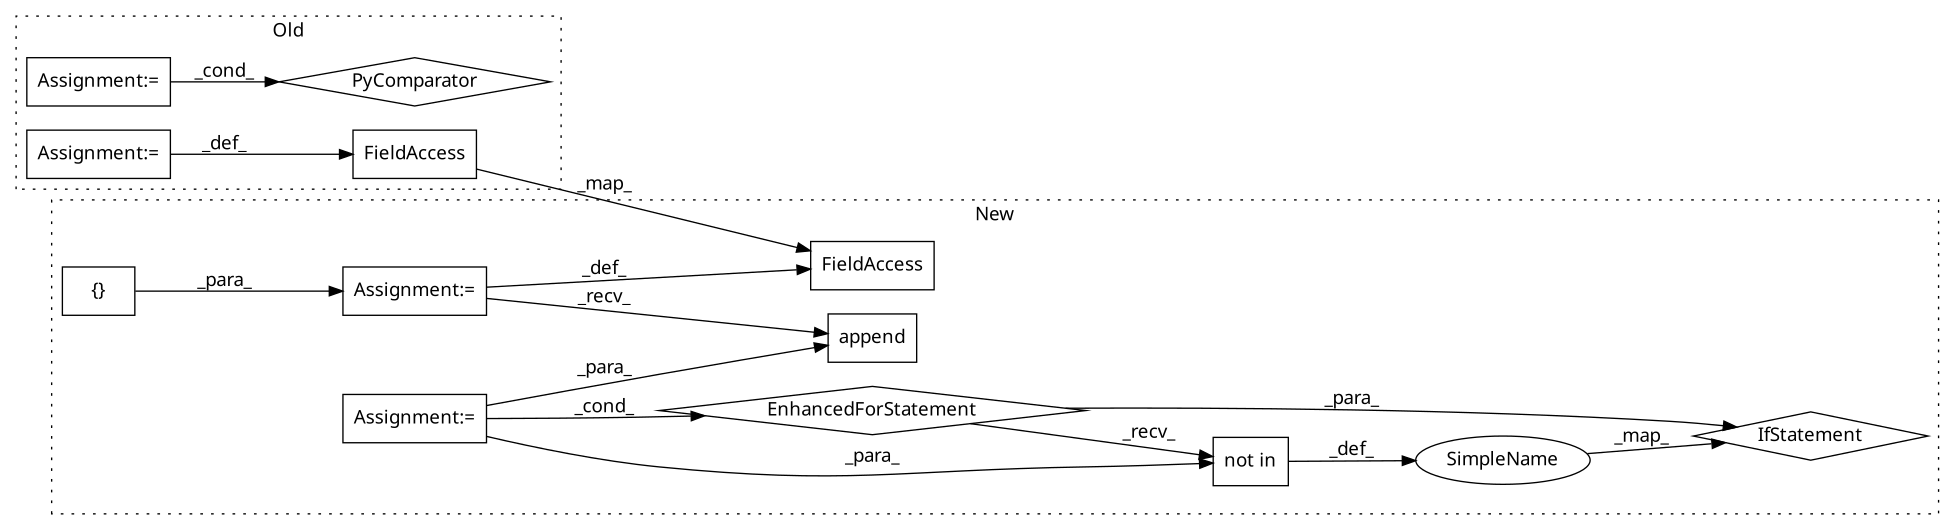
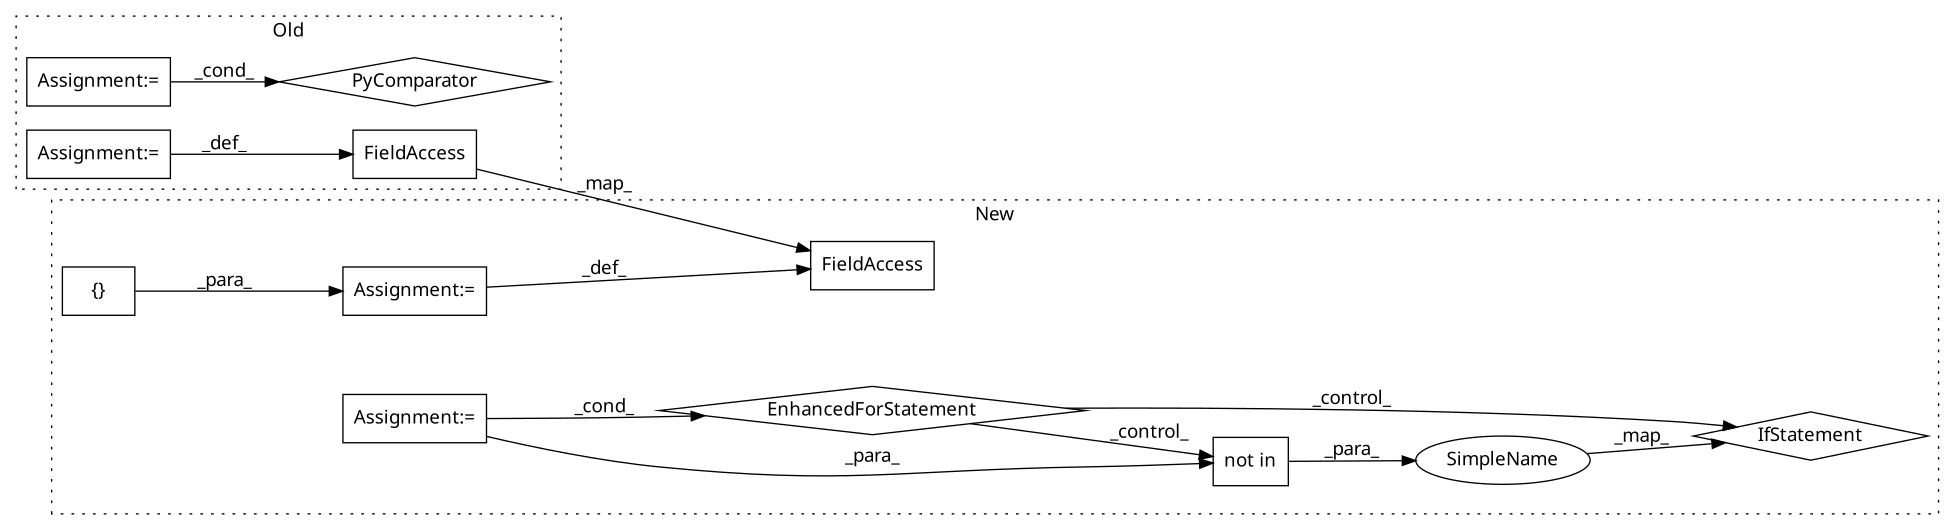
node "append": removed
edge "EnhancedForStatement" -> "IfStatement": label "_para_" -> "_control_"
edge "EnhancedForStatement" -> "not in": label "_recv_" -> "_control_"
edge "not in" -> "SimpleName": label "_def_" -> "_para_"
